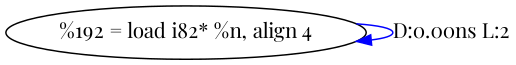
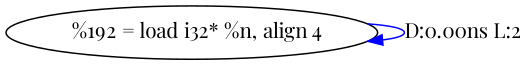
node "%192 = load i82* %n, align 4": label "%192 = load i82* %n, align 4" -> "%192 = load i32* %n, align 4"
